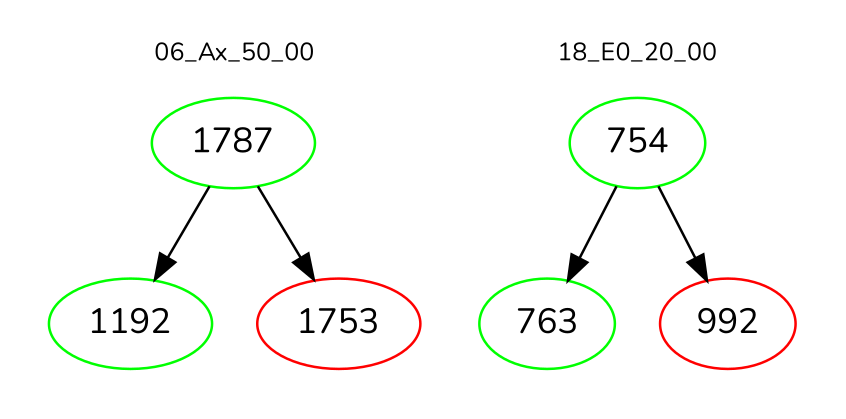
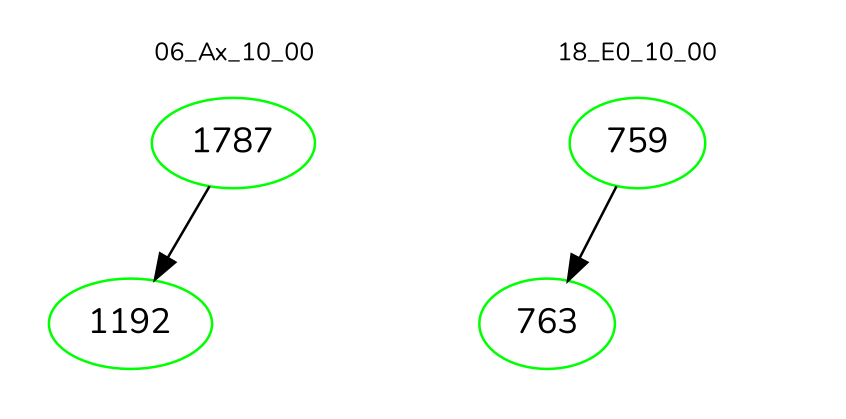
cluster "06_Ax_50_00": label "06_Ax_50_00" -> "06_Ax_10_00"
cluster "18_E0_20_00": label "18_E0_20_00" -> "18_E0_10_00"
node "754": label "754" -> "759"
node "1753": removed
node "992": removed
